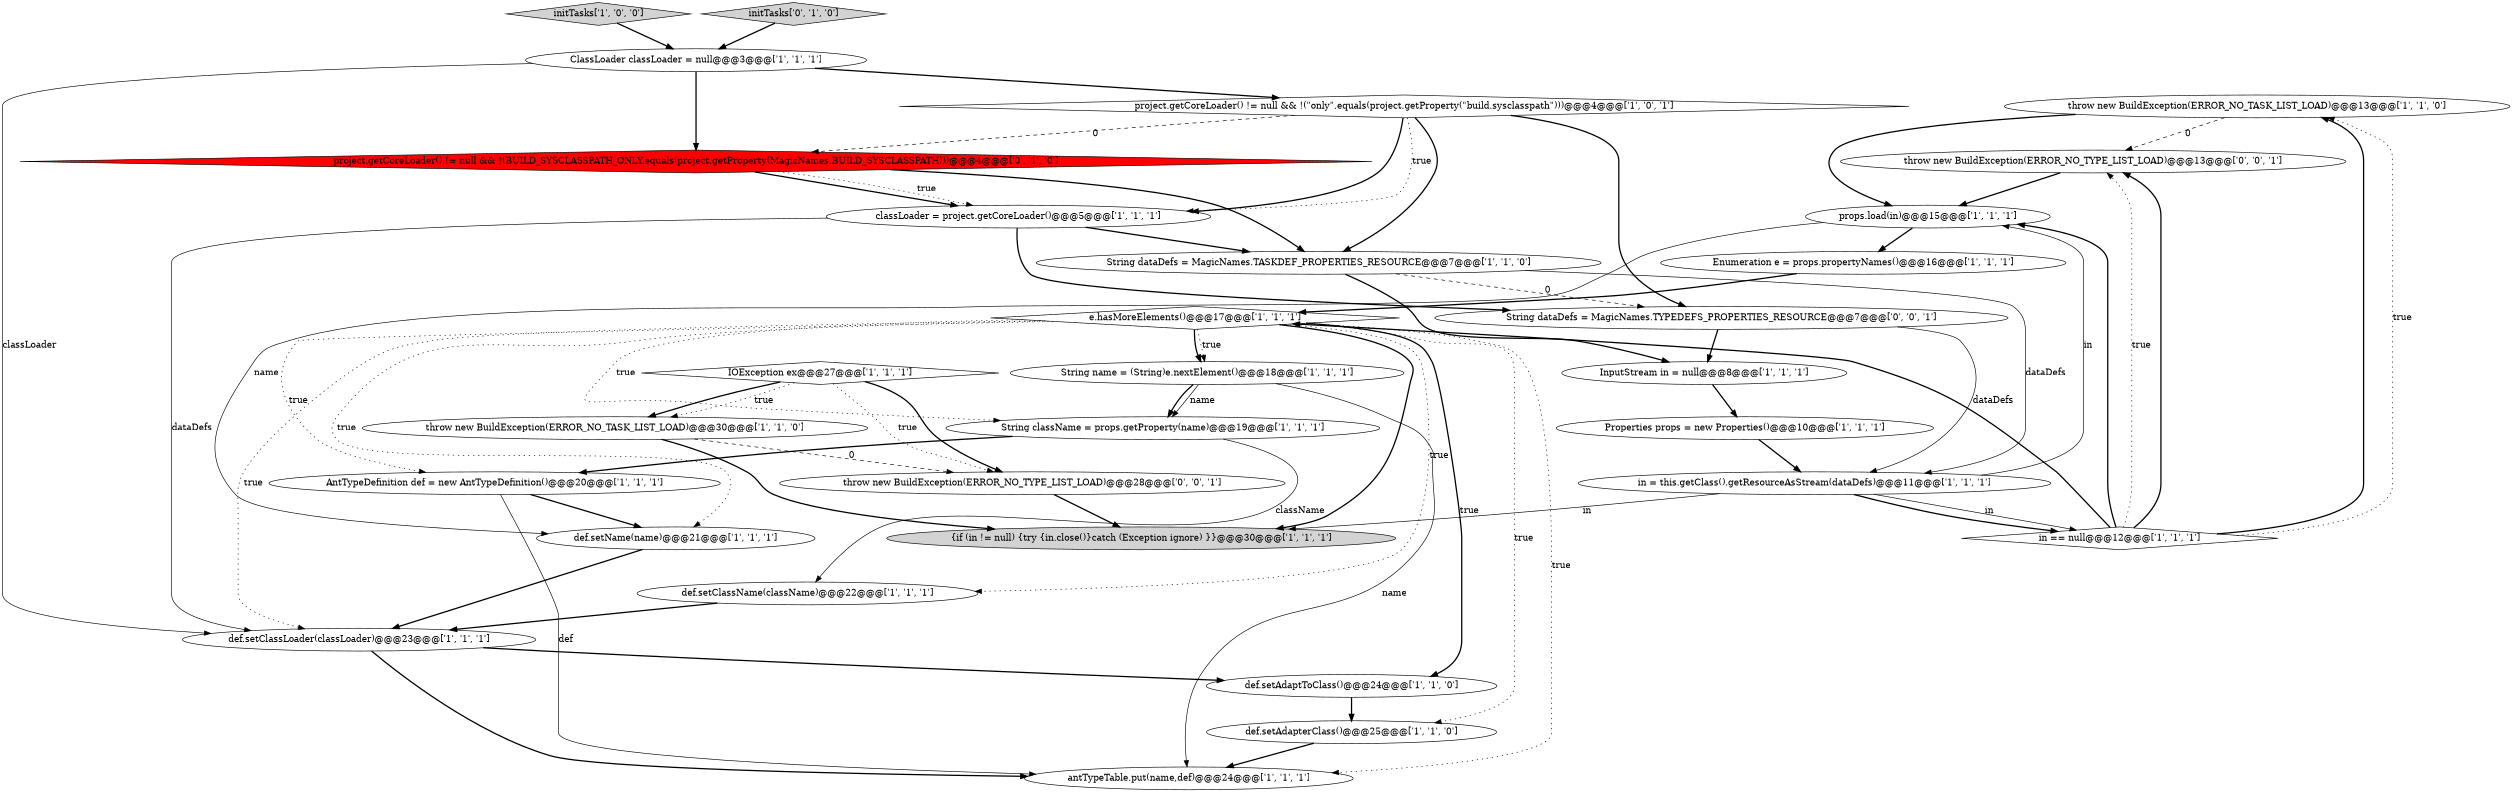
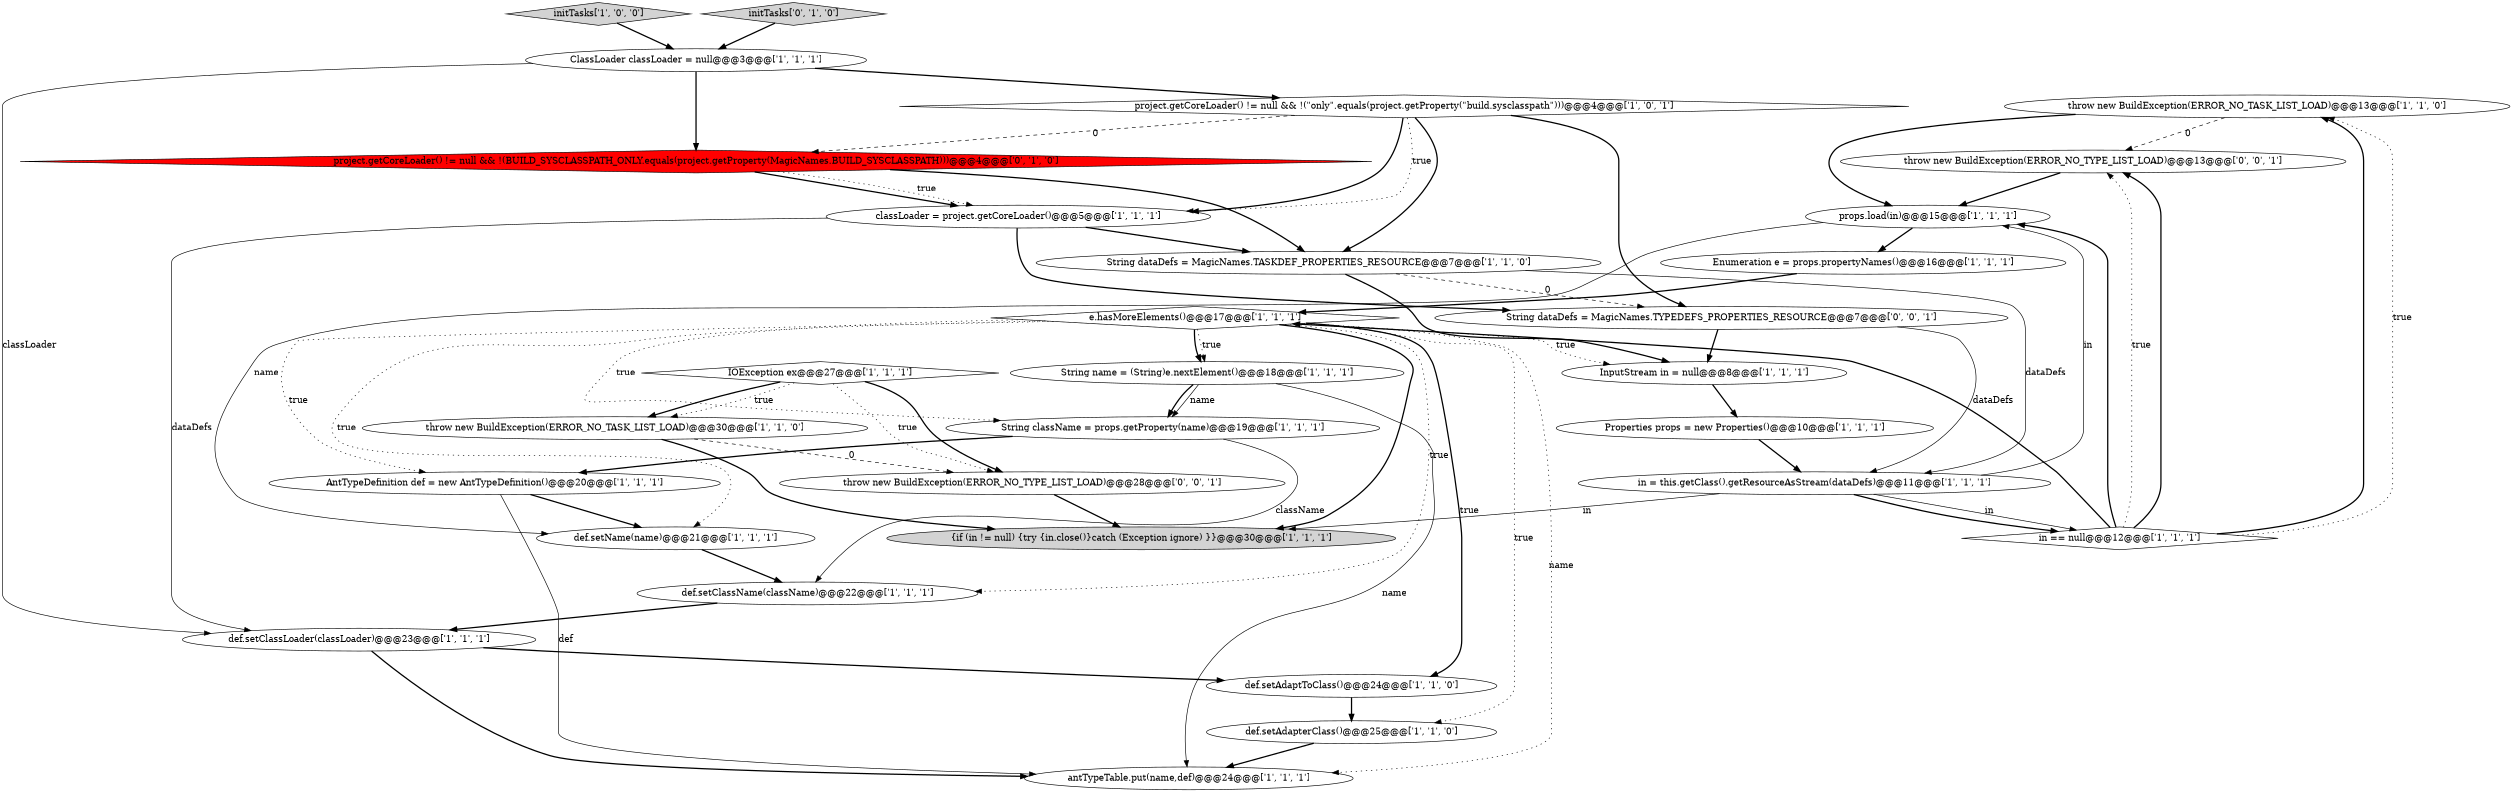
edge "e.hasMoreElements()@@@17@@@['1', '1', '1']" -> "def.setClassLoader(classLoader)@@@23@@@['1', '1', '1']": now "e.hasMoreElements()@@@17@@@['1', '1', '1']" -> "InputStream in = null@@@8@@@['1', '1', '1']"
edge "e.hasMoreElements()@@@17@@@['1', '1', '1']" -> "antTypeTable.put(name,def)@@@24@@@['1', '1', '1']": label "true" -> "name"
edge "def.setName(name)@@@21@@@['1', '1', '1']" -> "def.setClassLoader(classLoader)@@@23@@@['1', '1', '1']": now "def.setName(name)@@@21@@@['1', '1', '1']" -> "def.setClassName(className)@@@22@@@['1', '1', '1']"
